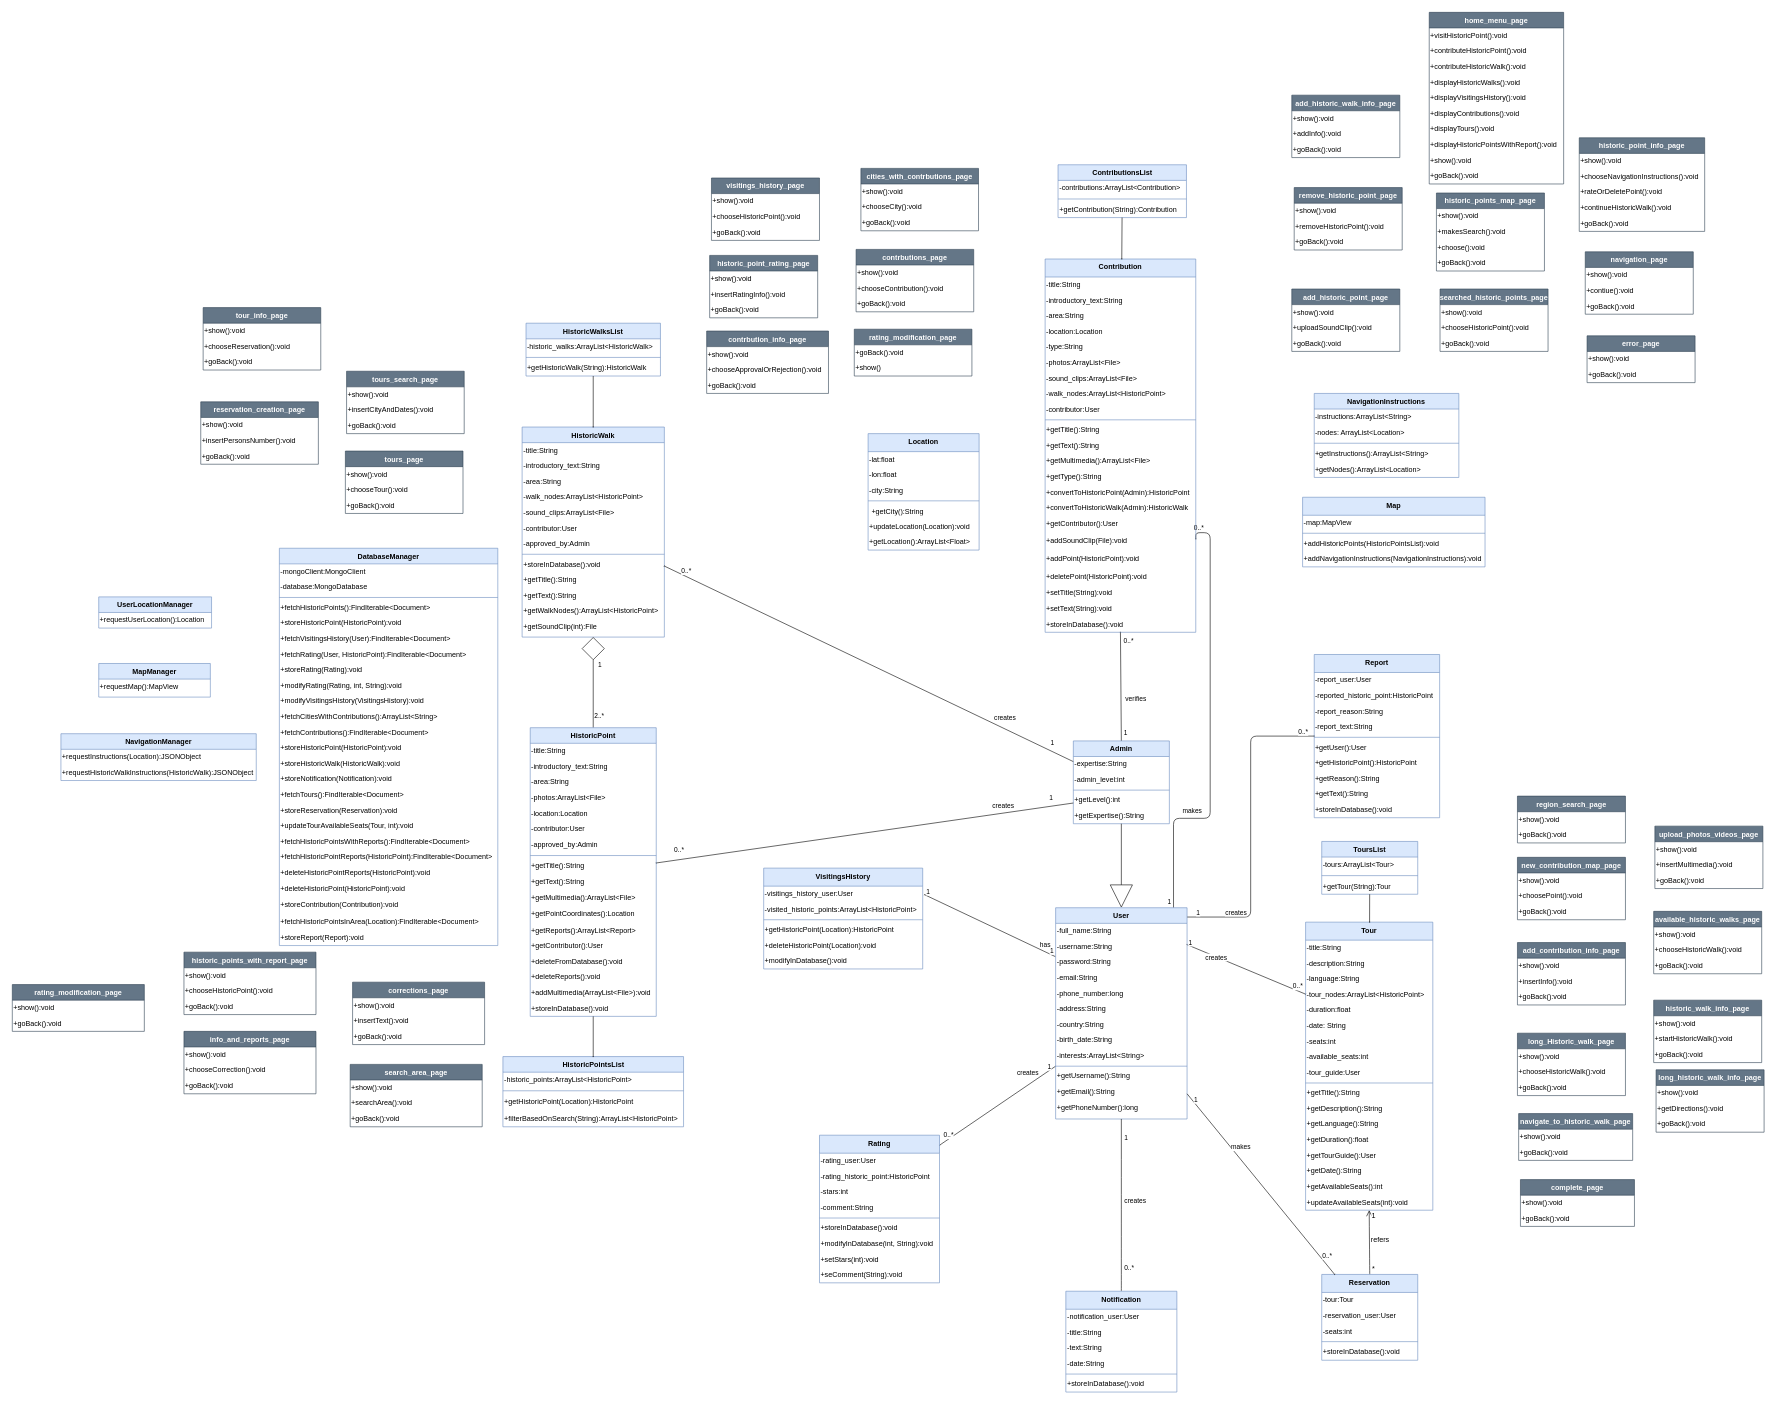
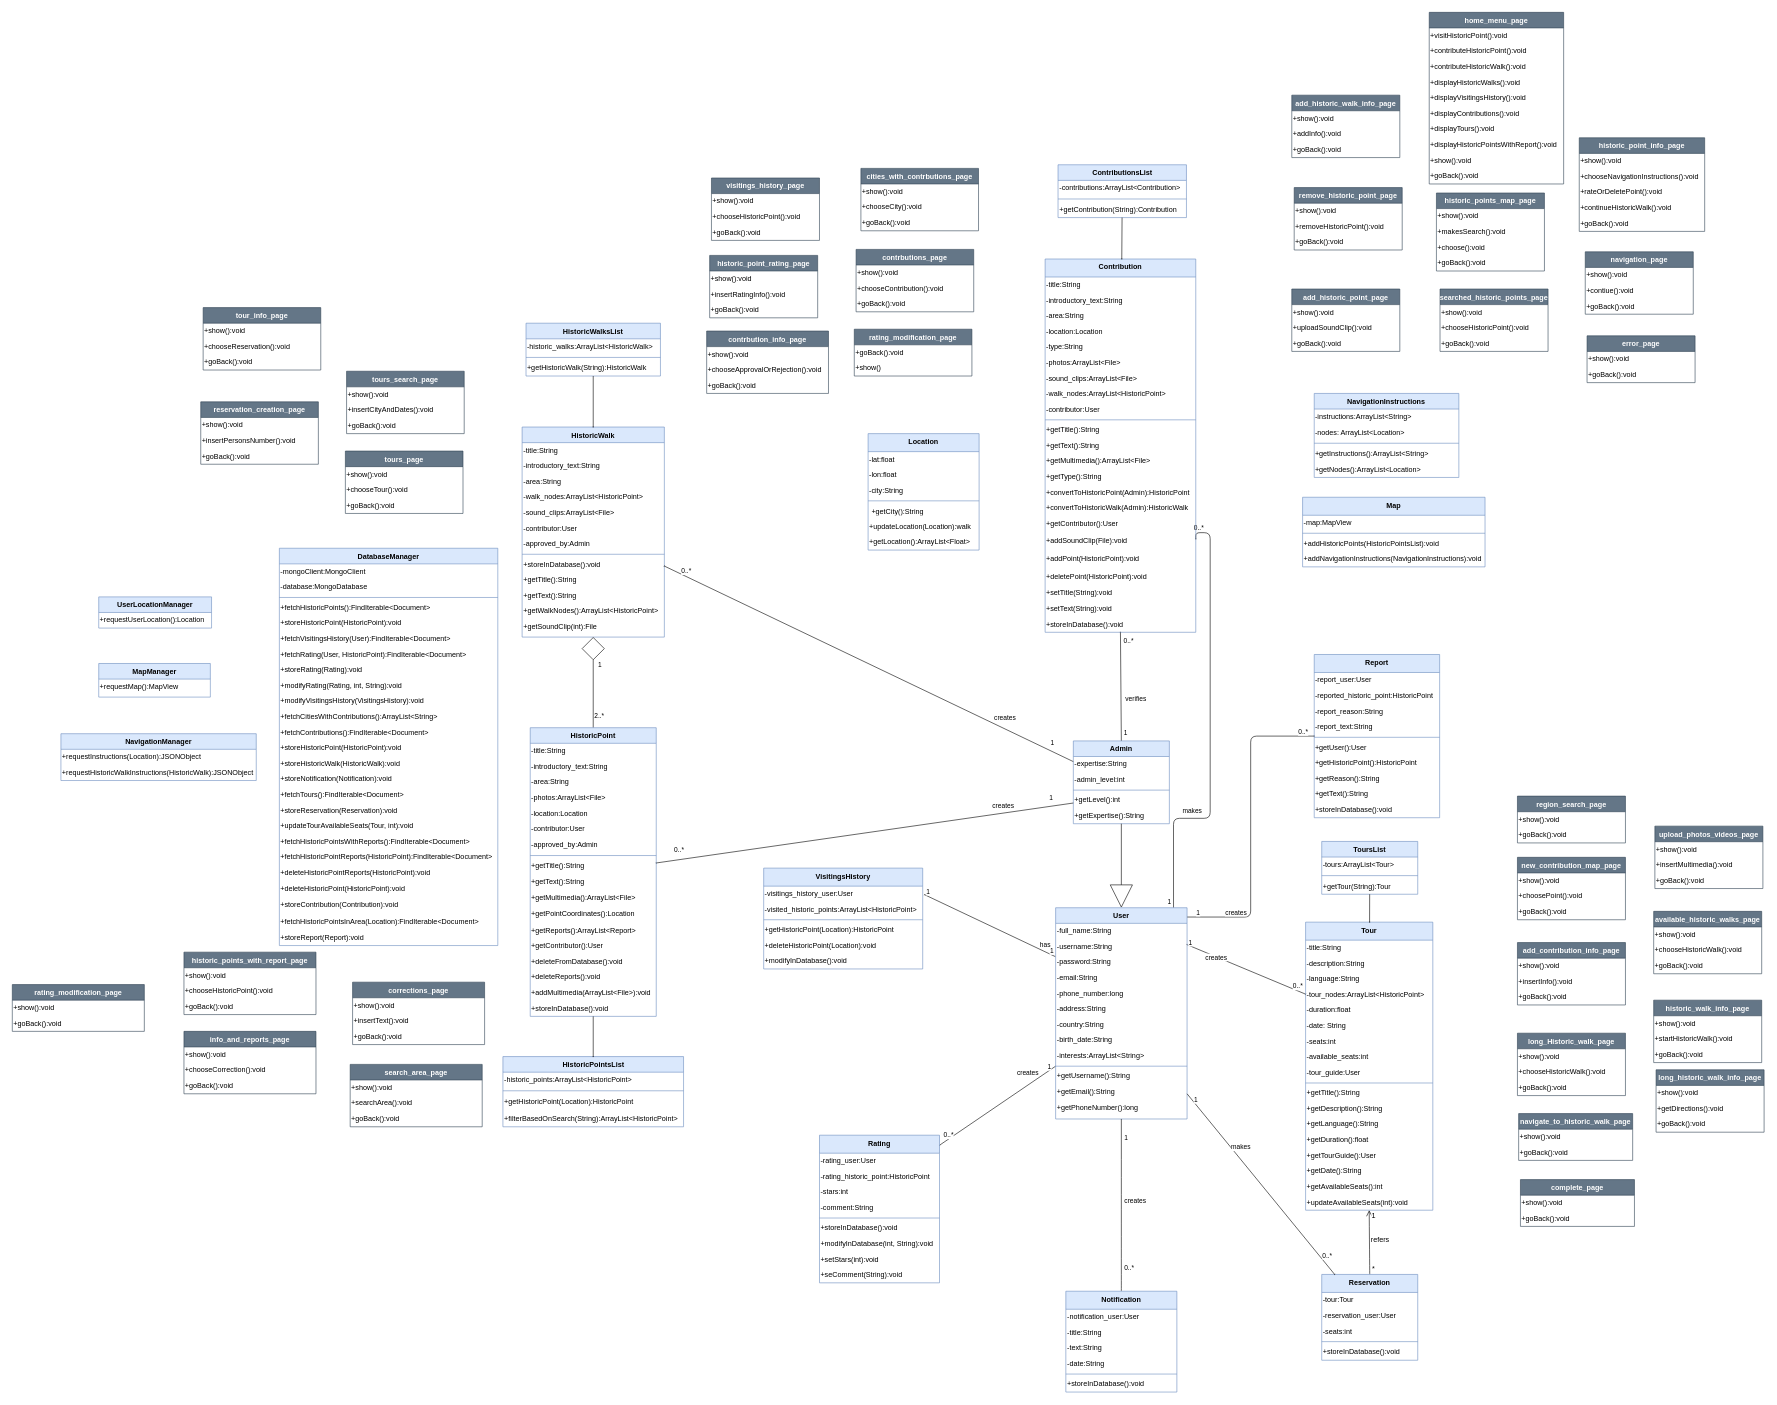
node "+updateLocation(Location):void": label "+updateLocation(Location):void" -> "+updateLocation(Location):walk"
